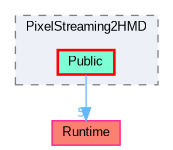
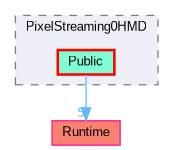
cluster "PixelStreaming2HMD": label "PixelStreaming2HMD" -> "PixelStreaming0HMD"
